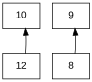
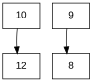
edge "12" -> "10": reversed
edge "8" -> "9": reversed
